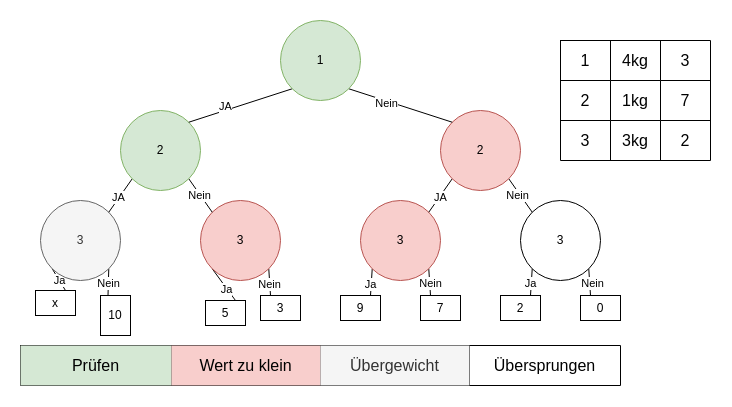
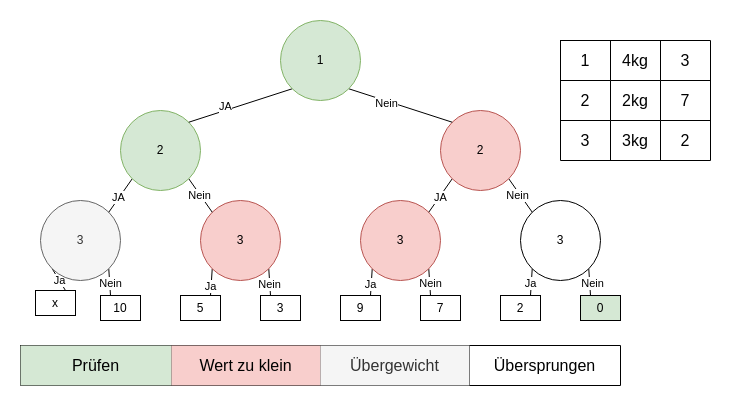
node "1kg": label "1kg" -> "2kg"
node "0": fillcolor #ffffff -> #d5e8d4
node "5": moved (226, 313) -> (201, 308)
node "10": size 30x40 -> 40x25
